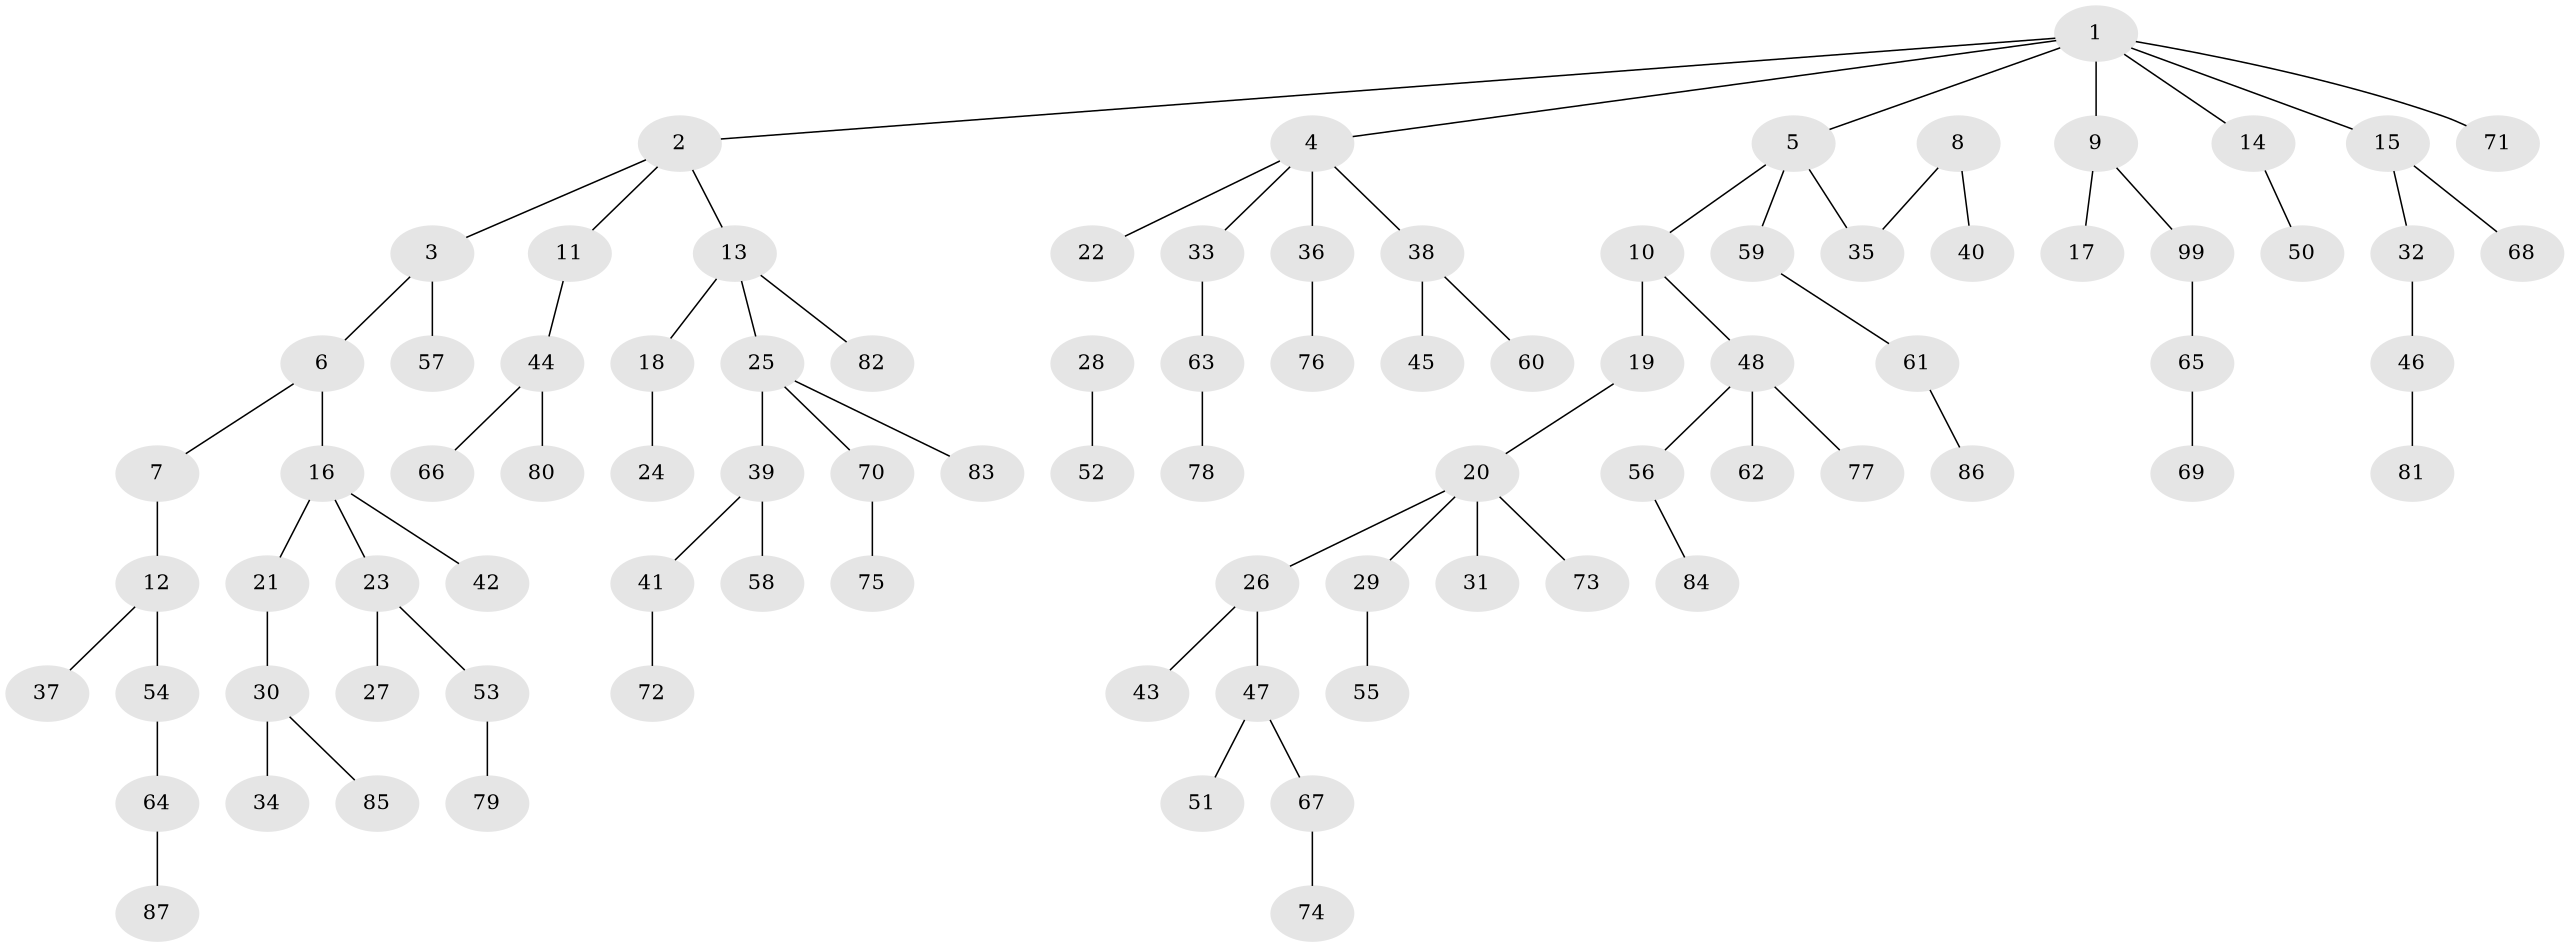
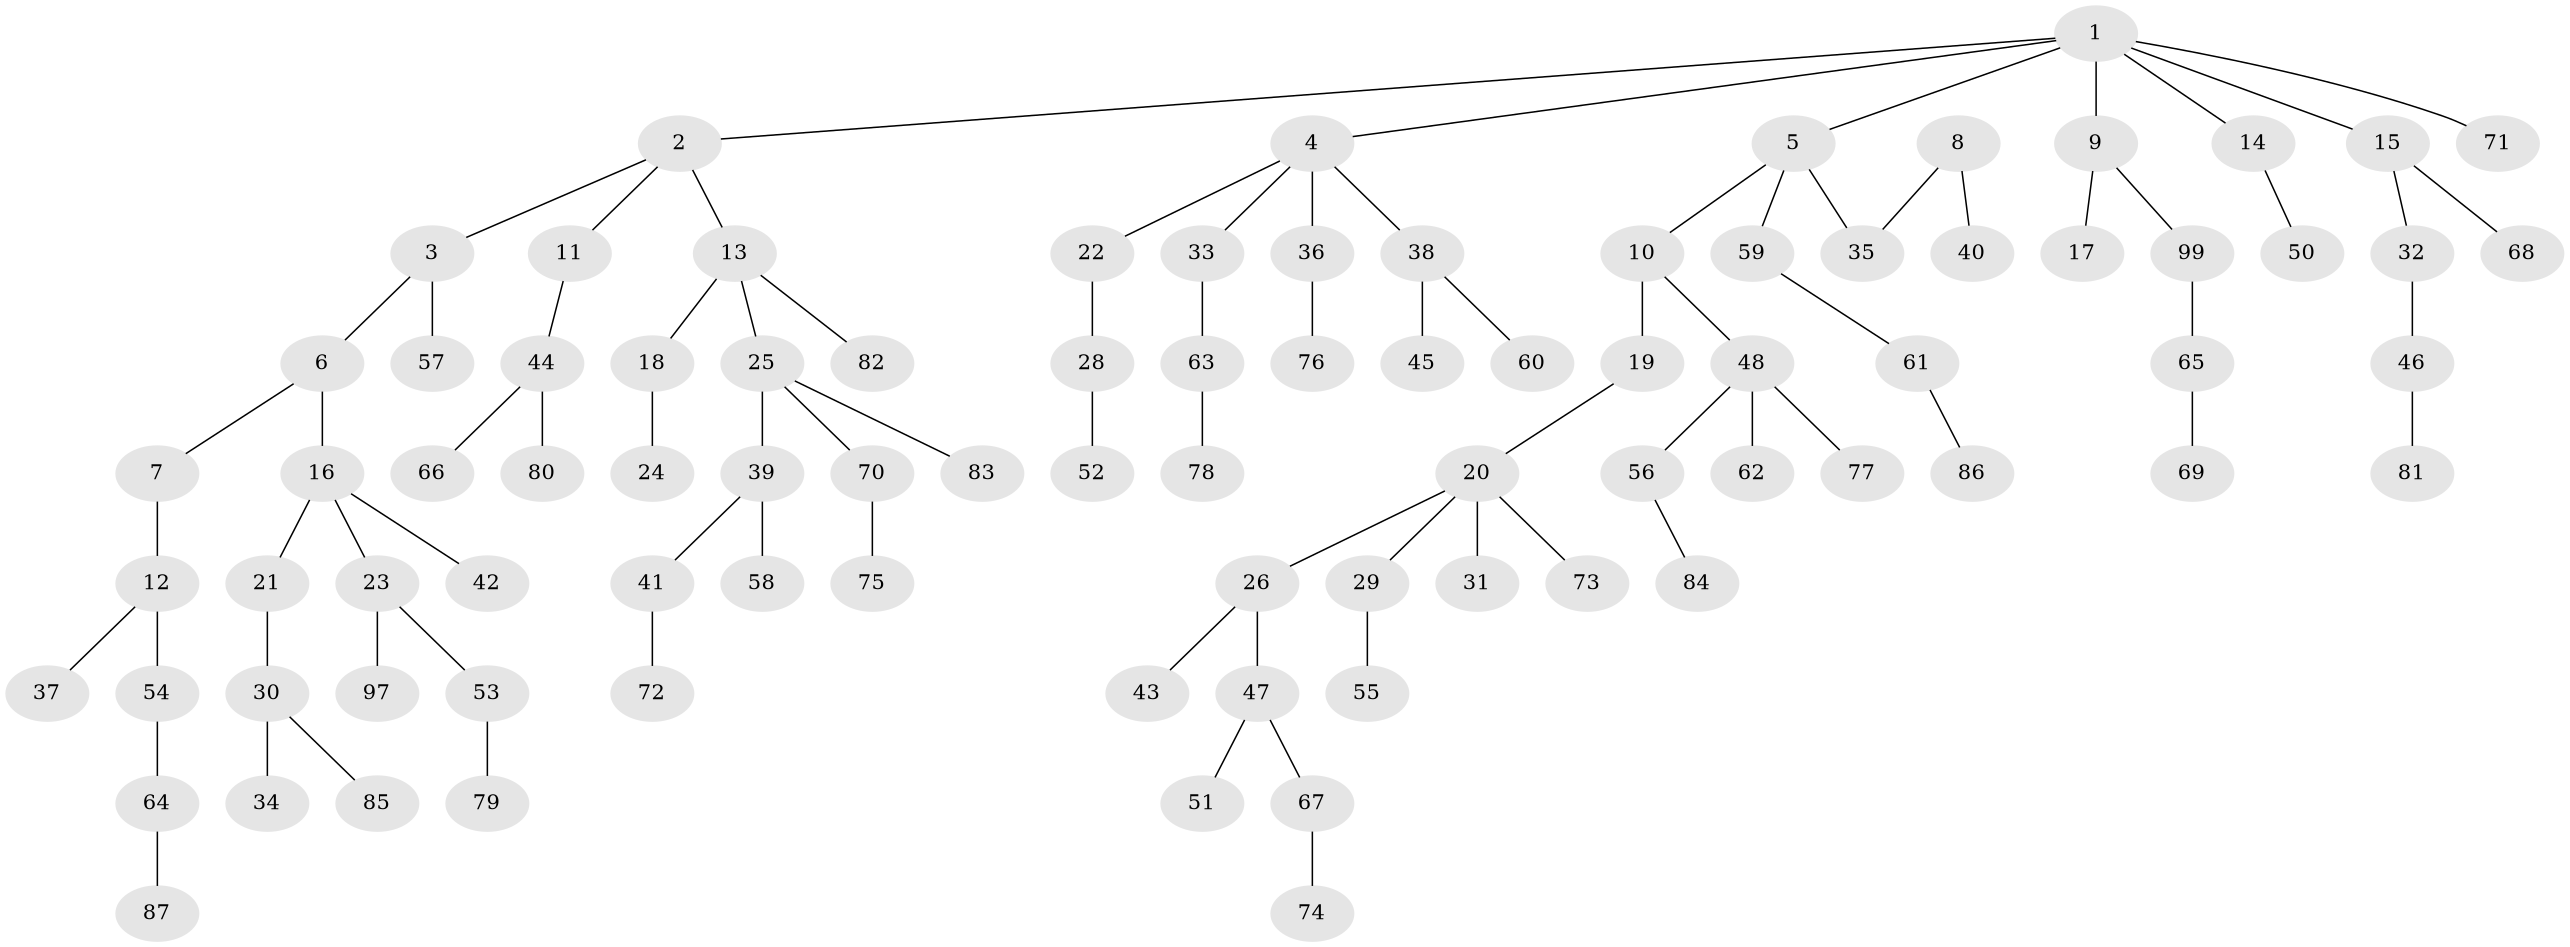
edge "22" -- "28": added
node "27": label "27" -> "97"
